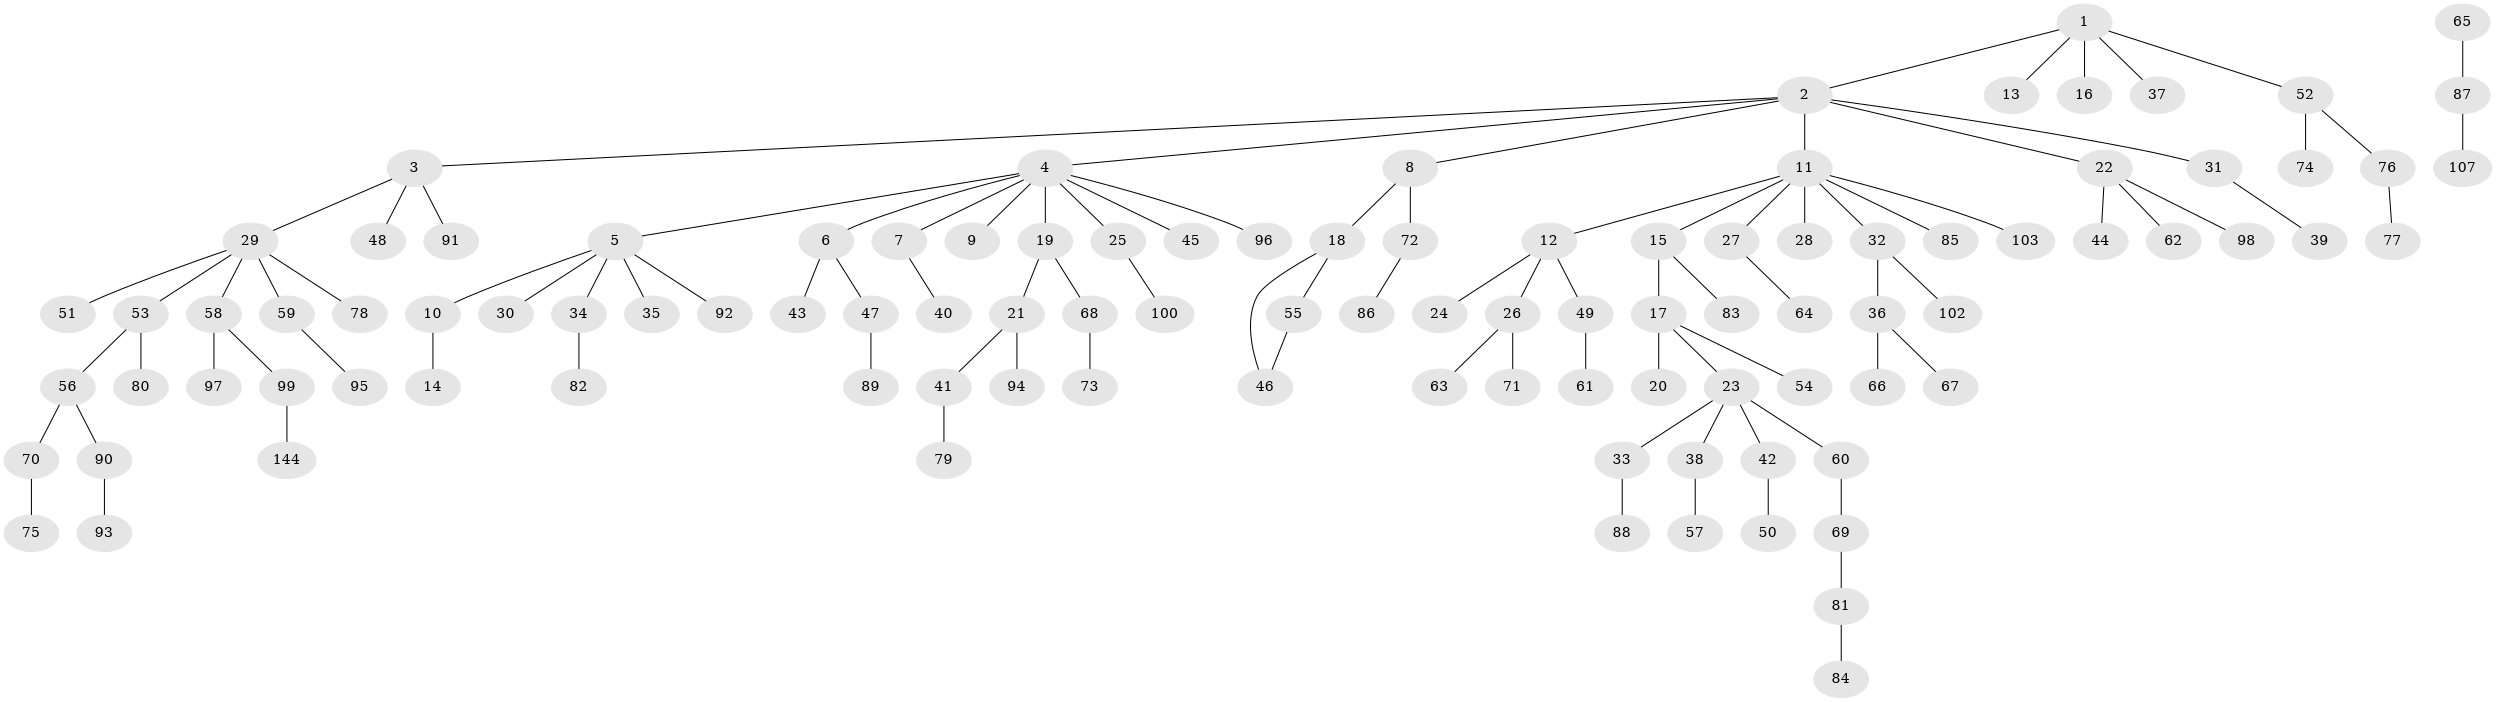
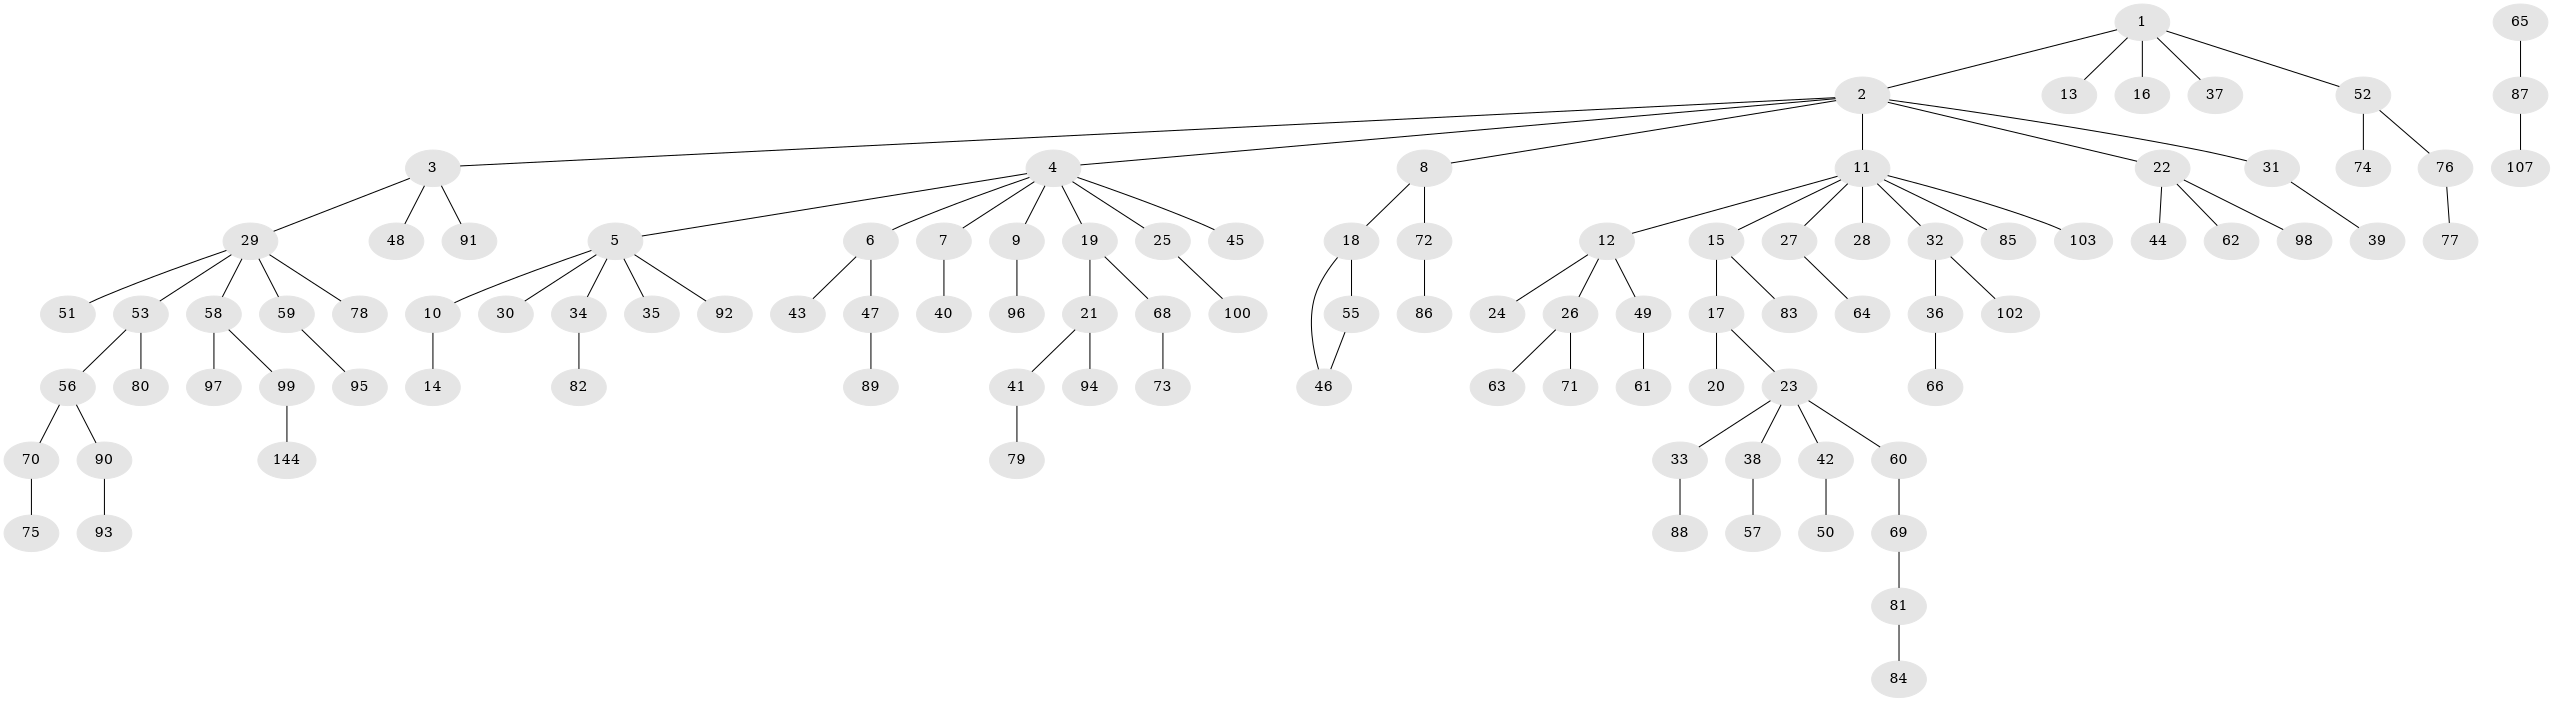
edge "4" -- "96": now "9" -- "96"
node "54": removed
node "67": removed
